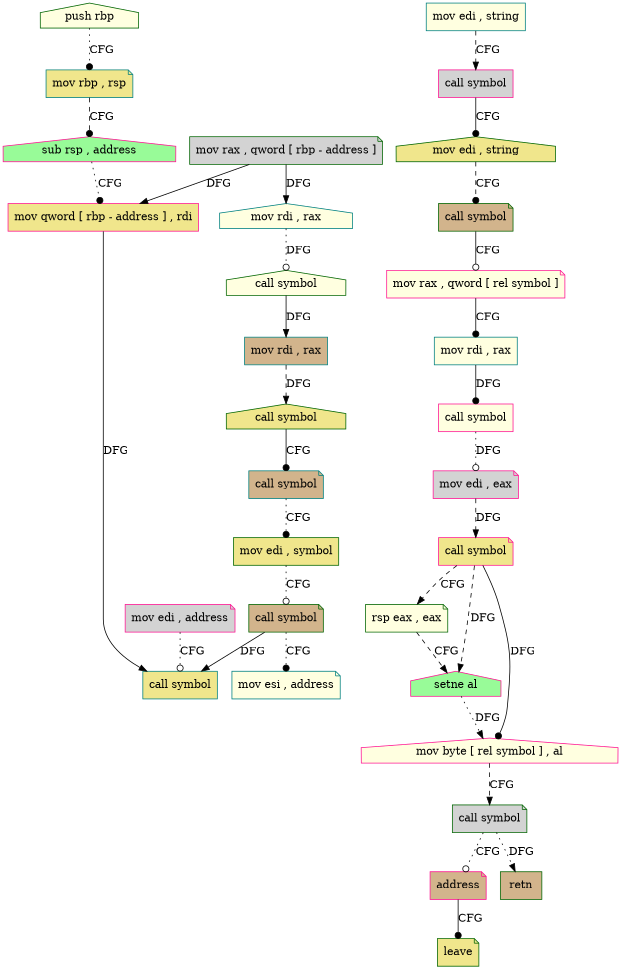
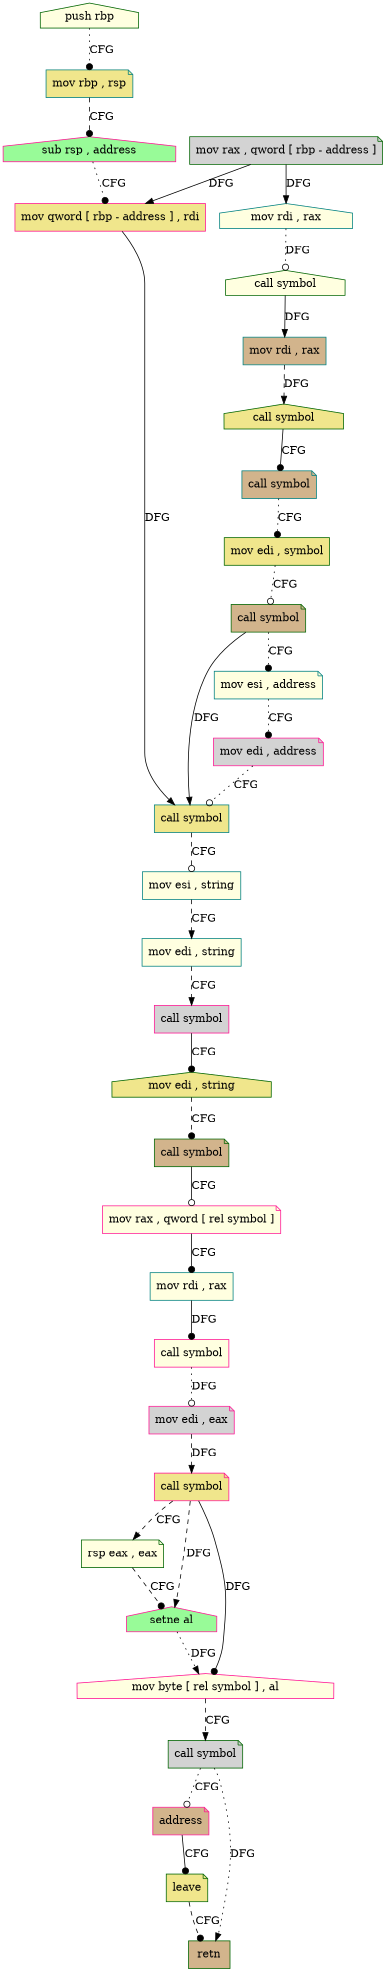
edge "rsp eax , eax" -> "setne al": arrowhead normal -> dot
edge "mov esi , address" -> "mov edi , address": added, label "CFG"
node "mov esi , string": added
edge "leave" -> "retn": added, label "CFG"
